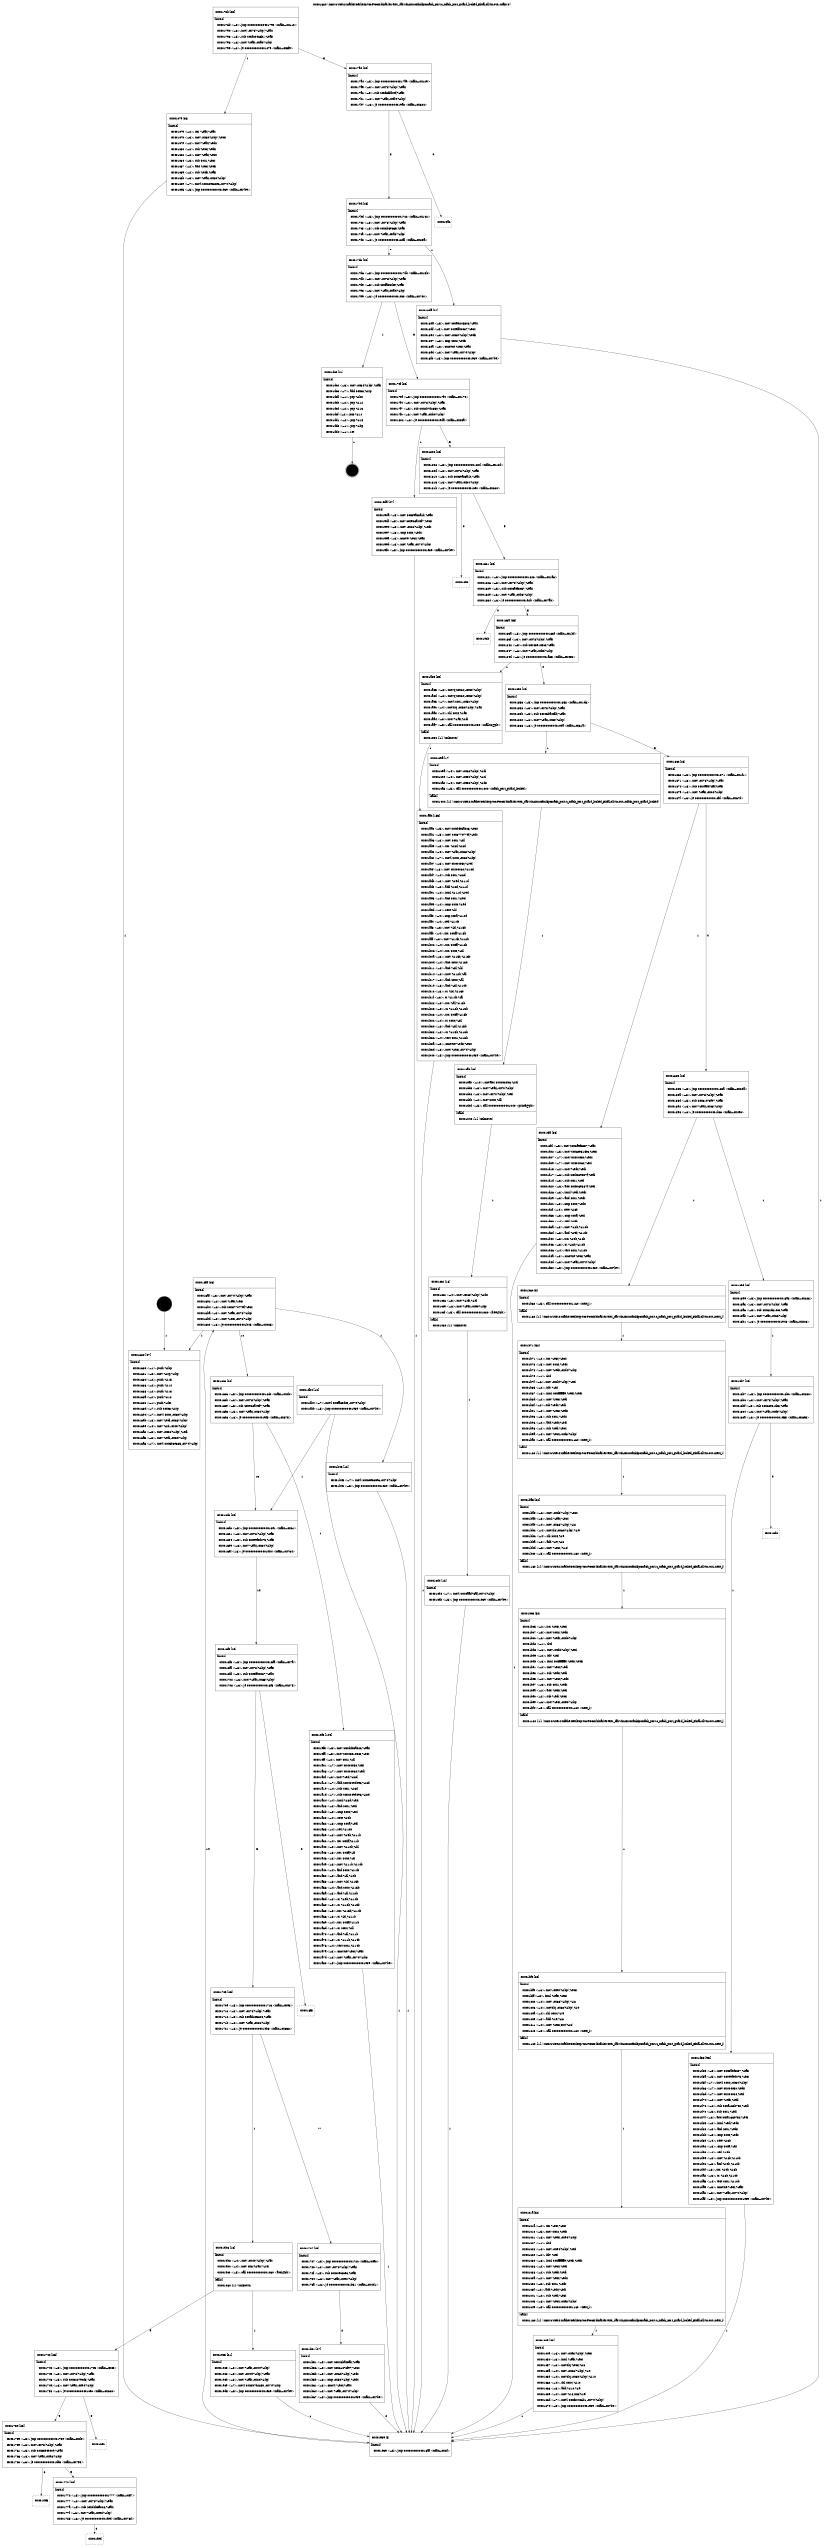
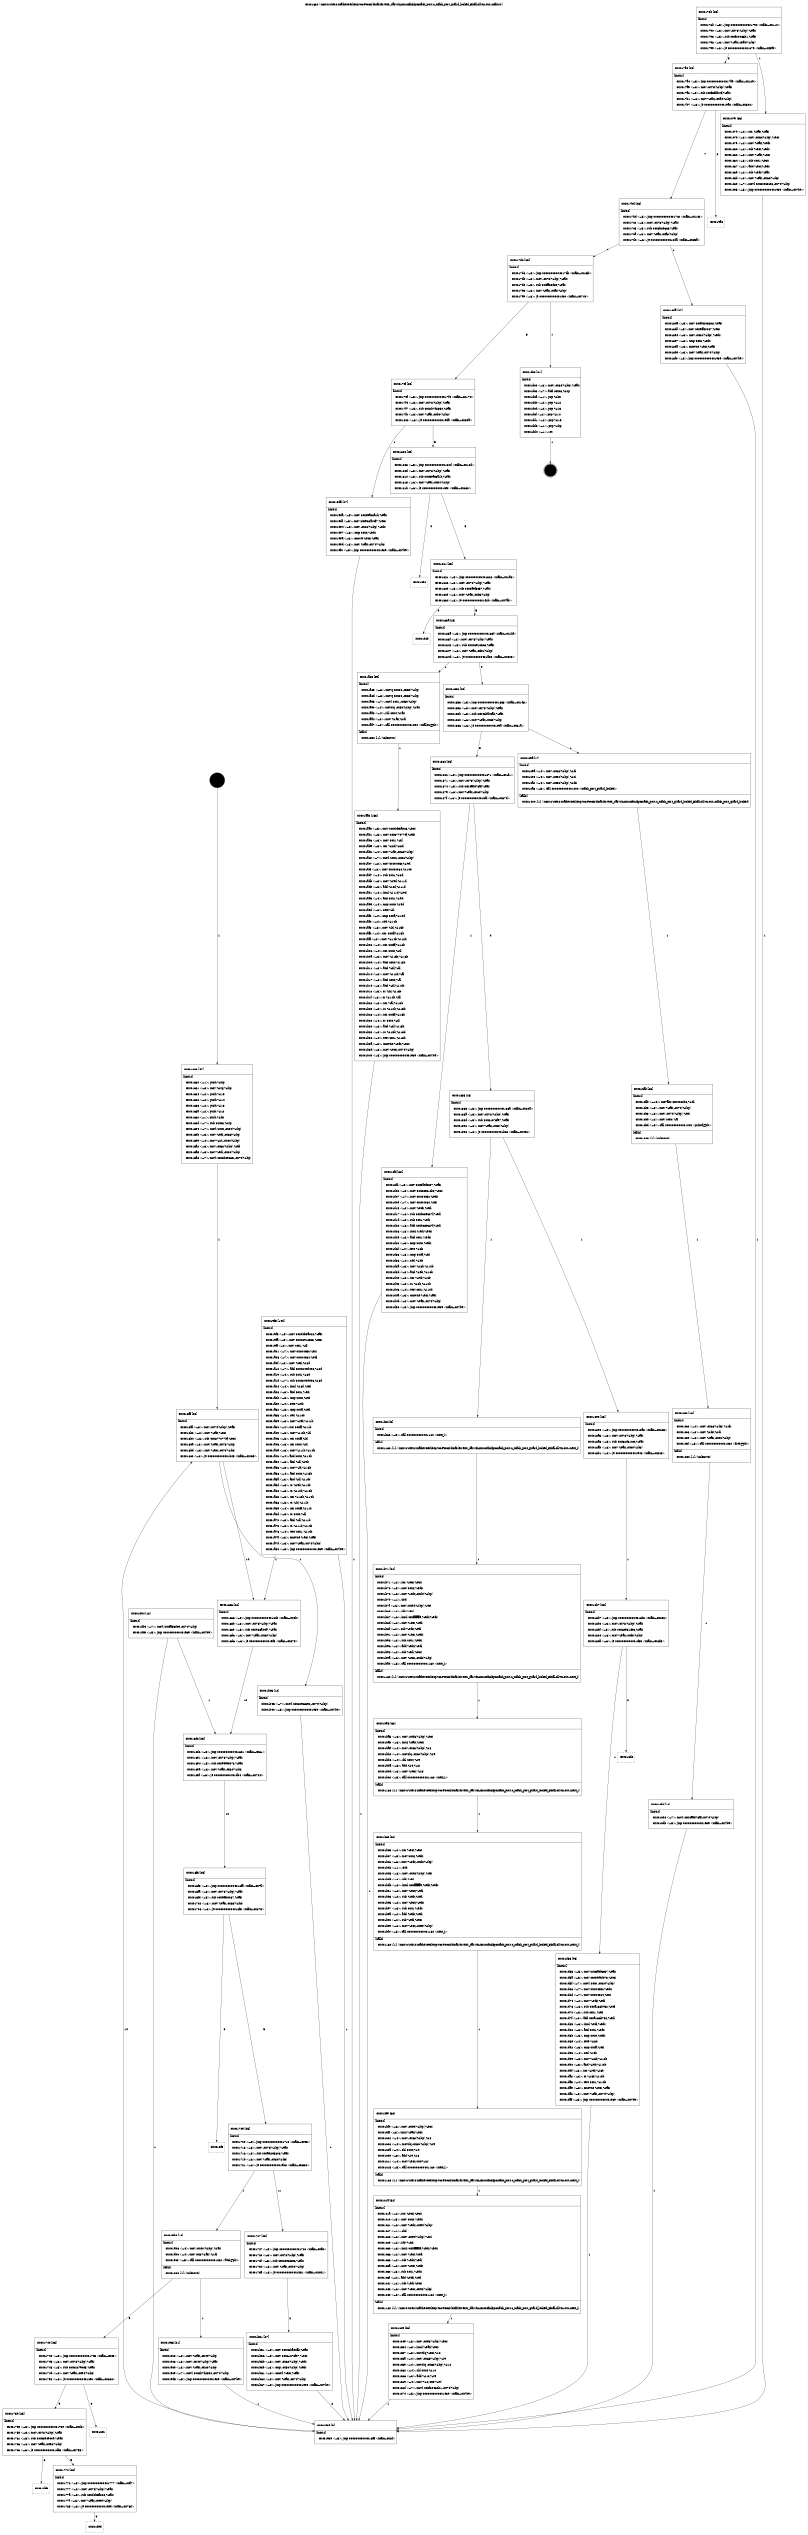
edge "0x4017a4 [25]" -> "0x4017bd [25]": label " 8" -> " 7"
edge "0x4016af [23]" -> "0x401680 [47]": reversed
edge "0x4016c6 [22]" -> "0x4019f5 [144]": reversed
